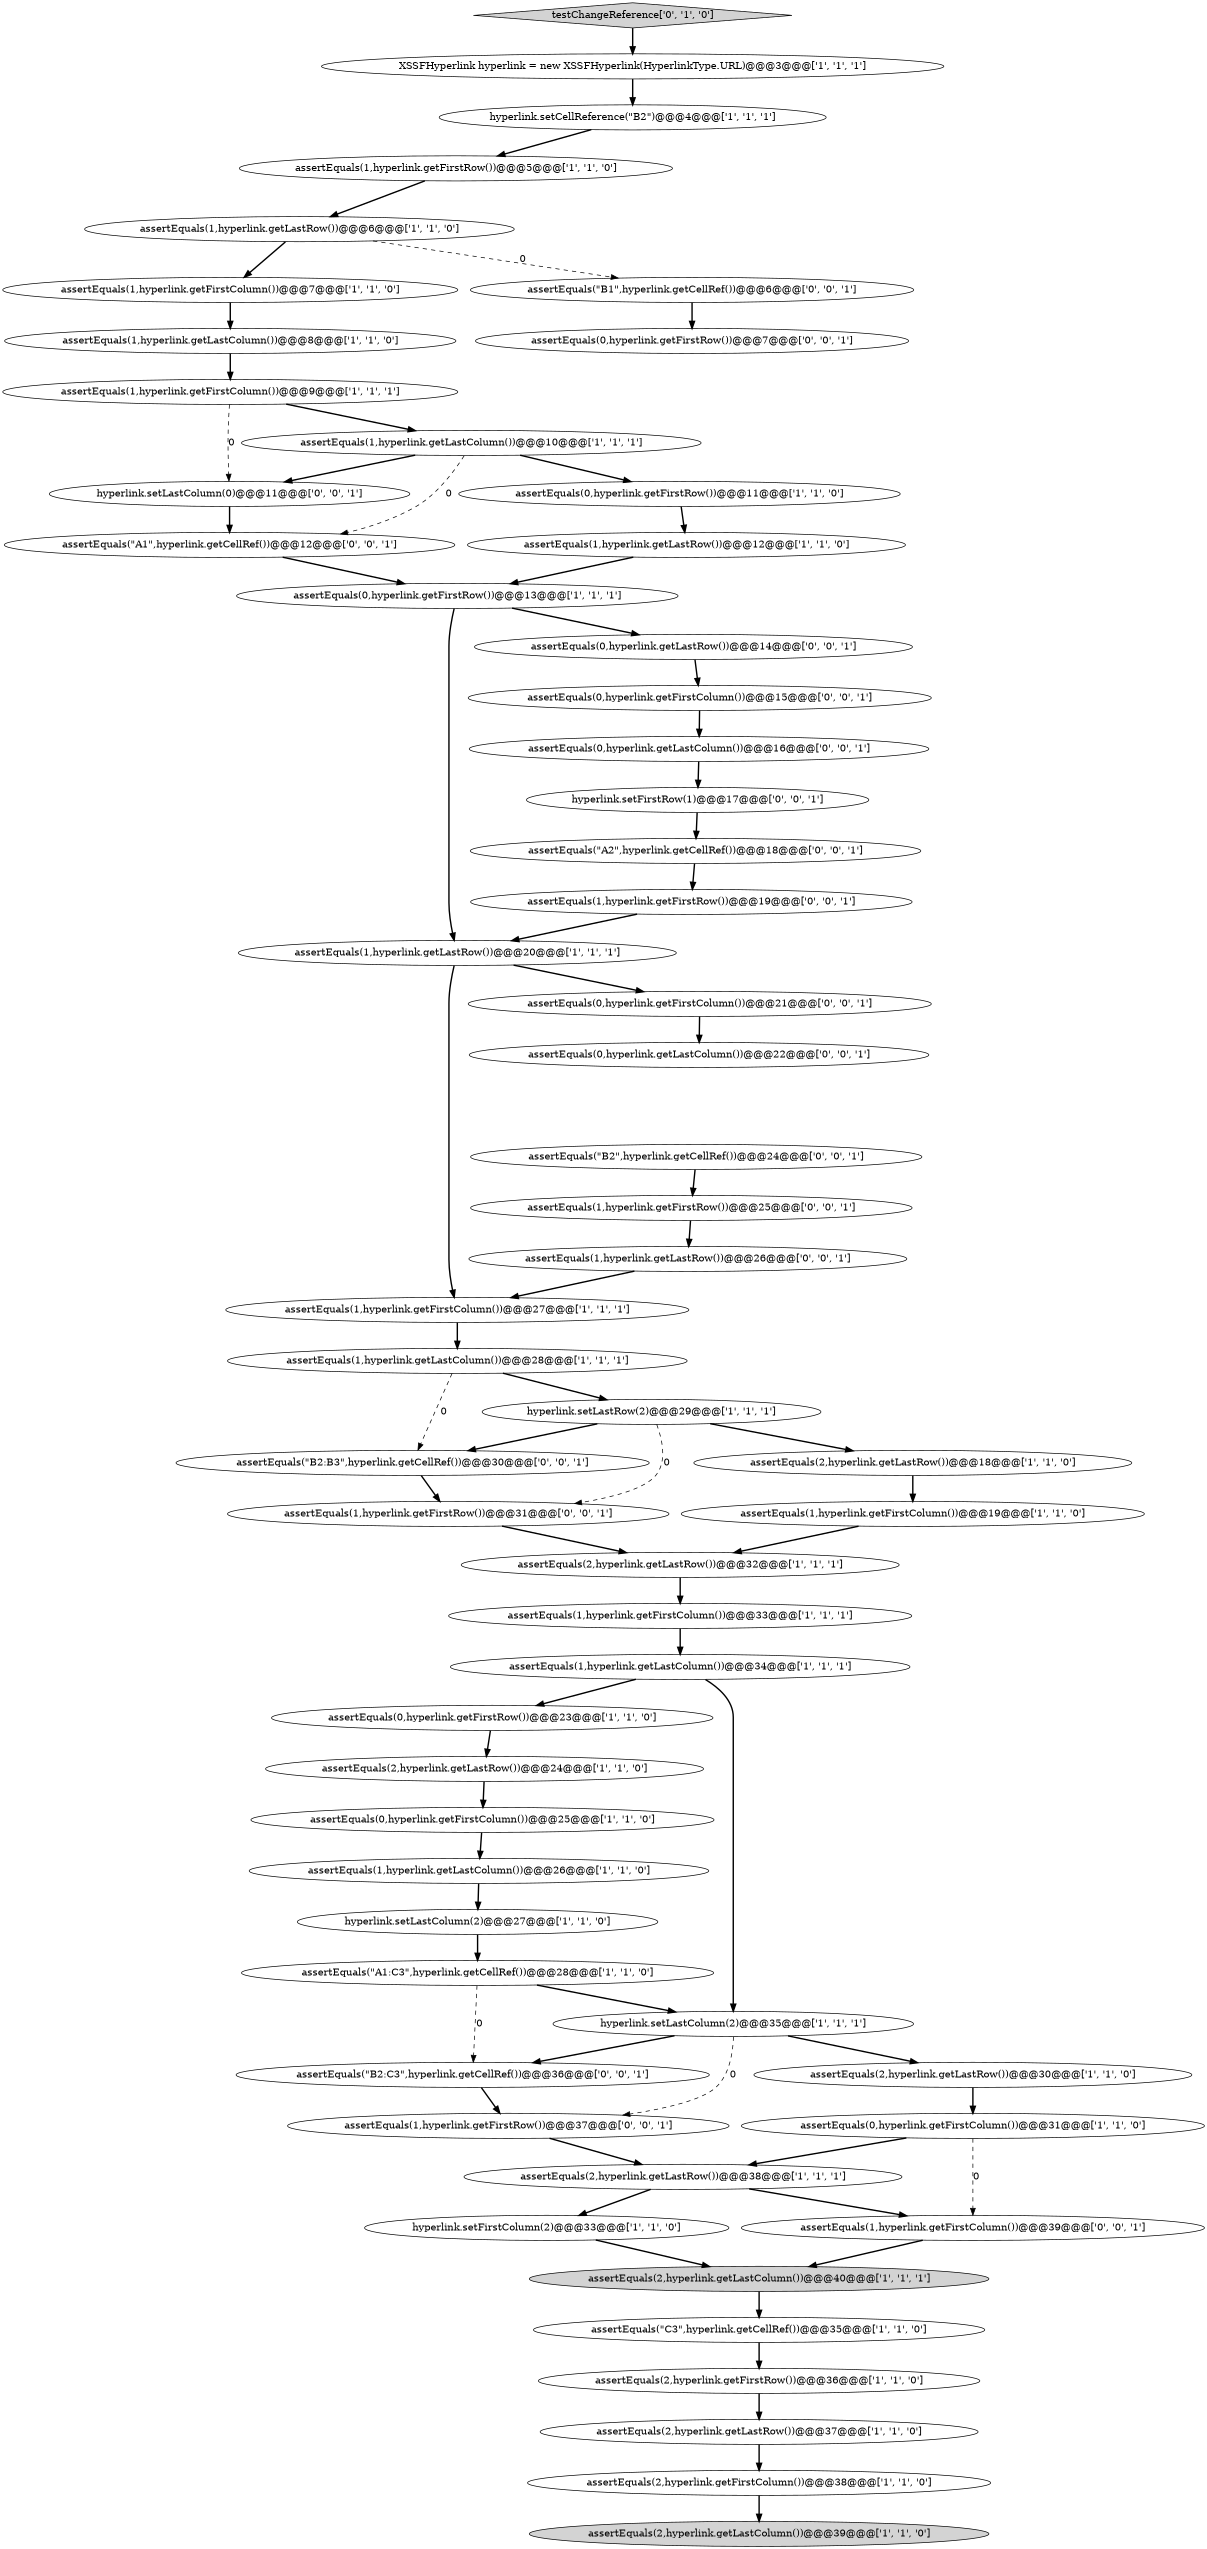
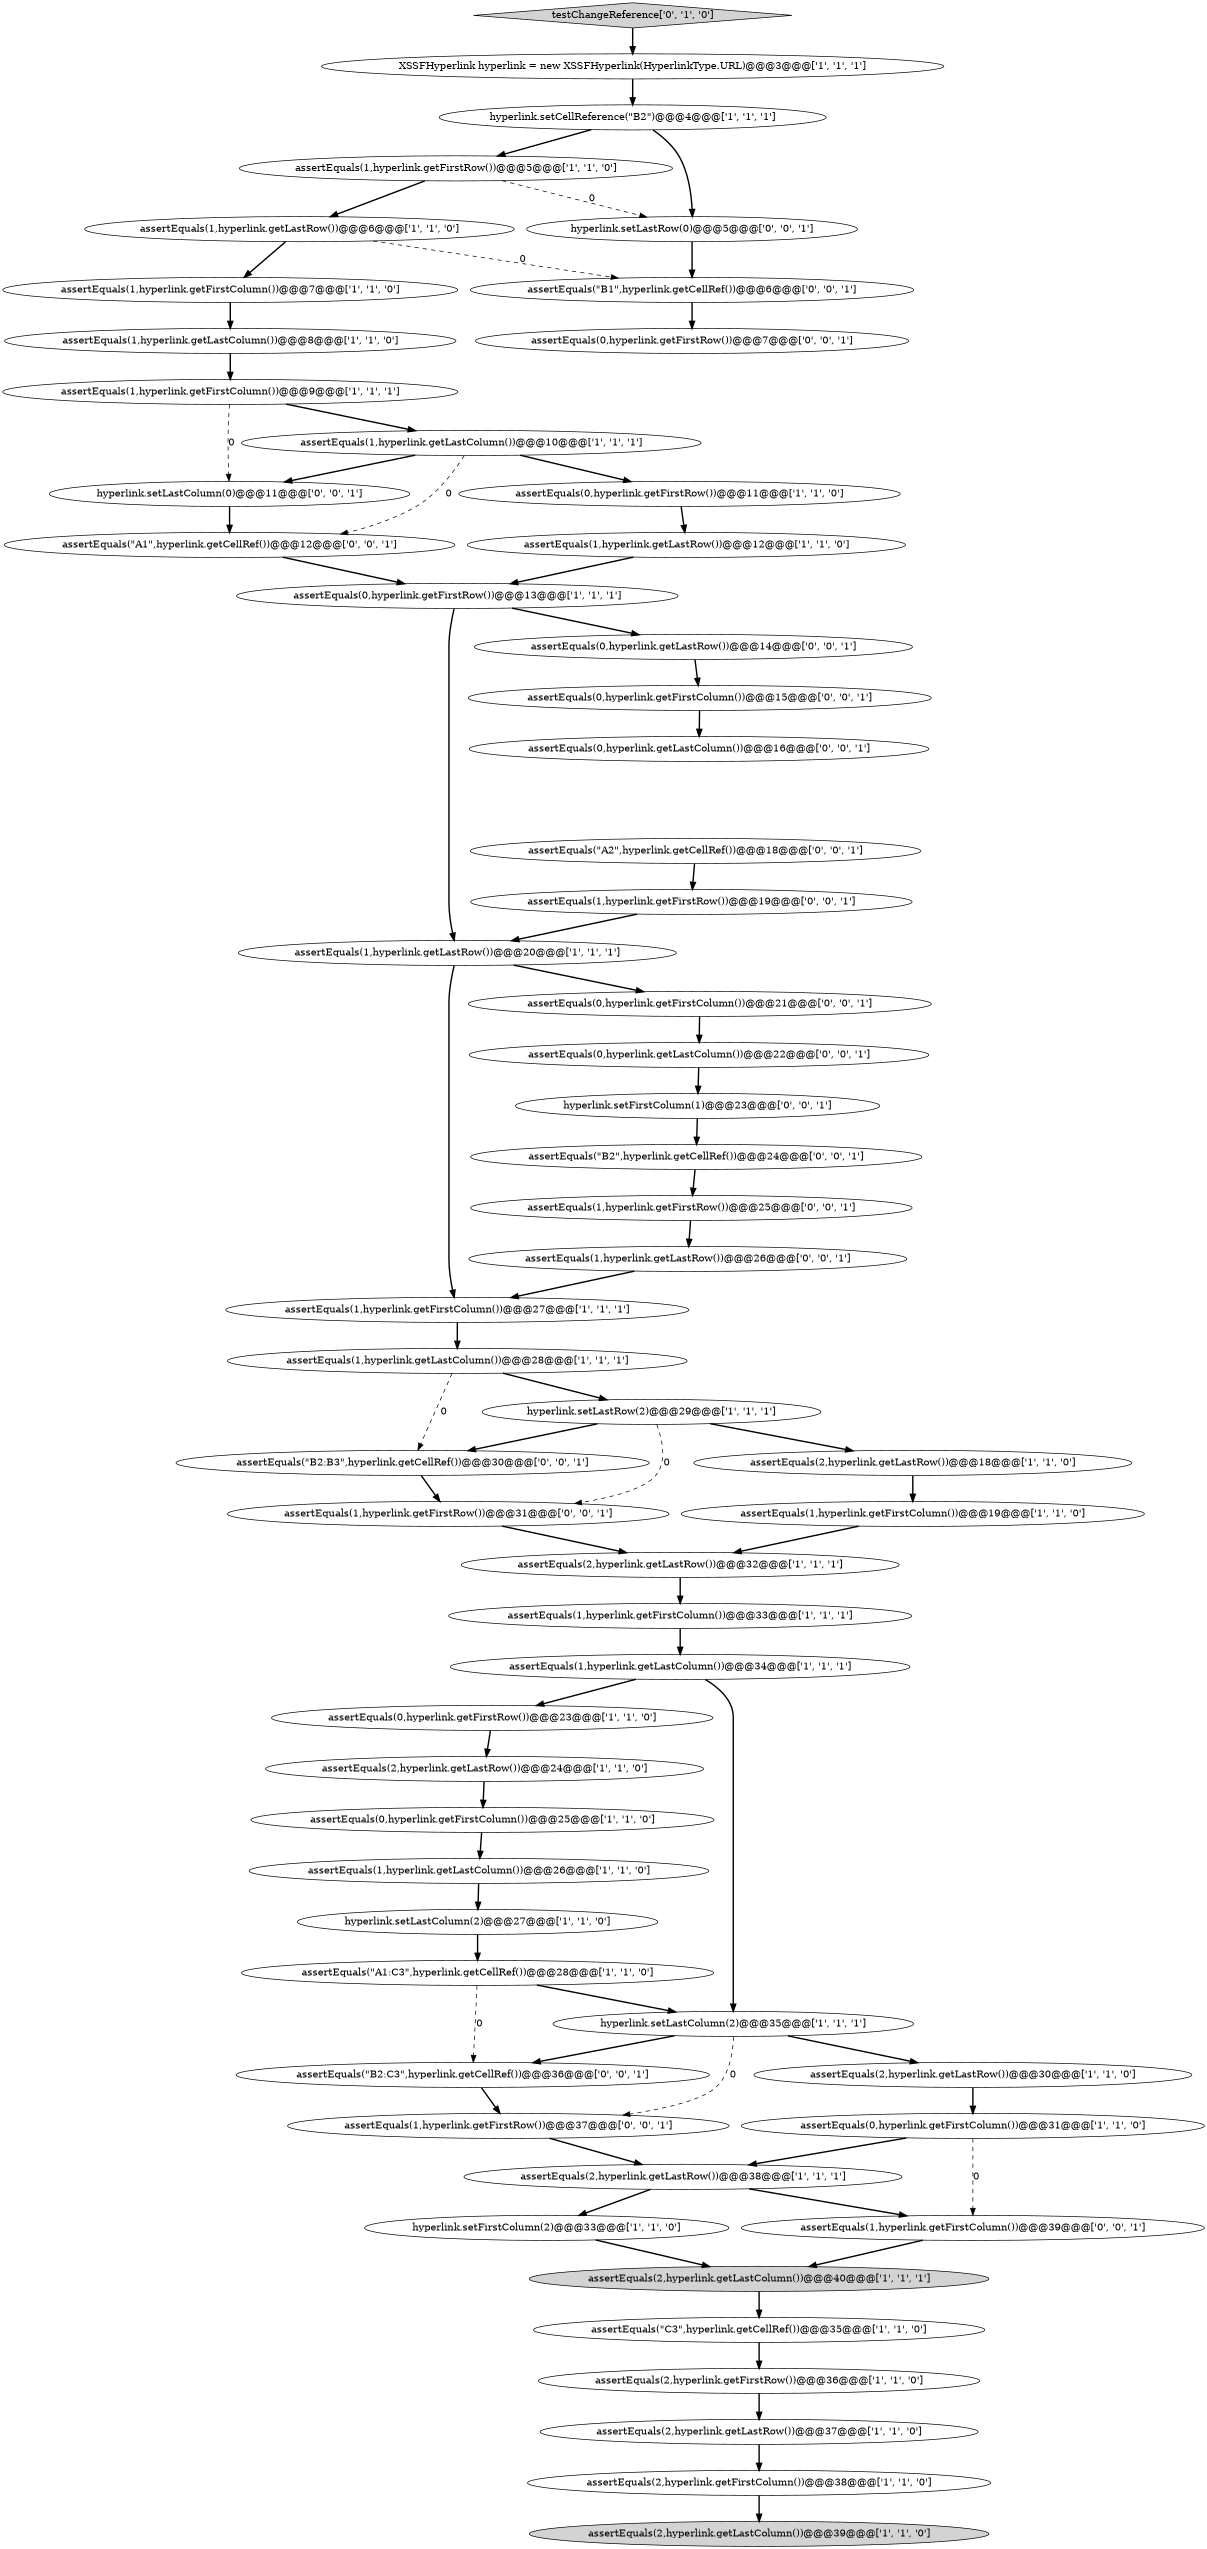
node "hyperlink.setLastRow(0)@@@5@@@['0', '0', '1']": added
node "hyperlink.setFirstRow(1)@@@17@@@['0', '0', '1']": removed
node "hyperlink.setFirstColumn(1)@@@23@@@['0', '0', '1']": added
